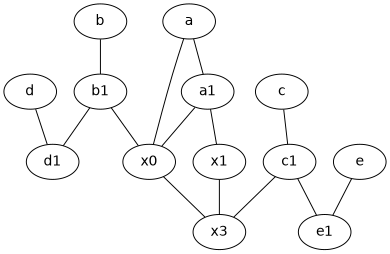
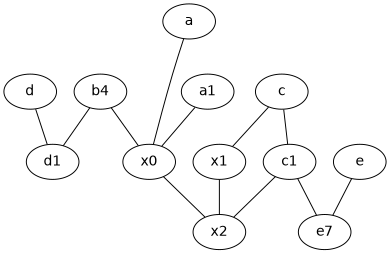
node "b": removed
edge "a" -- "a1": removed
node "b1": label "b1" -> "b4"
edge "a1" -- "x1": now "c" -- "x1"
node "x3": label "x3" -> "x2"
node "e1": label "e1" -> "e7"
